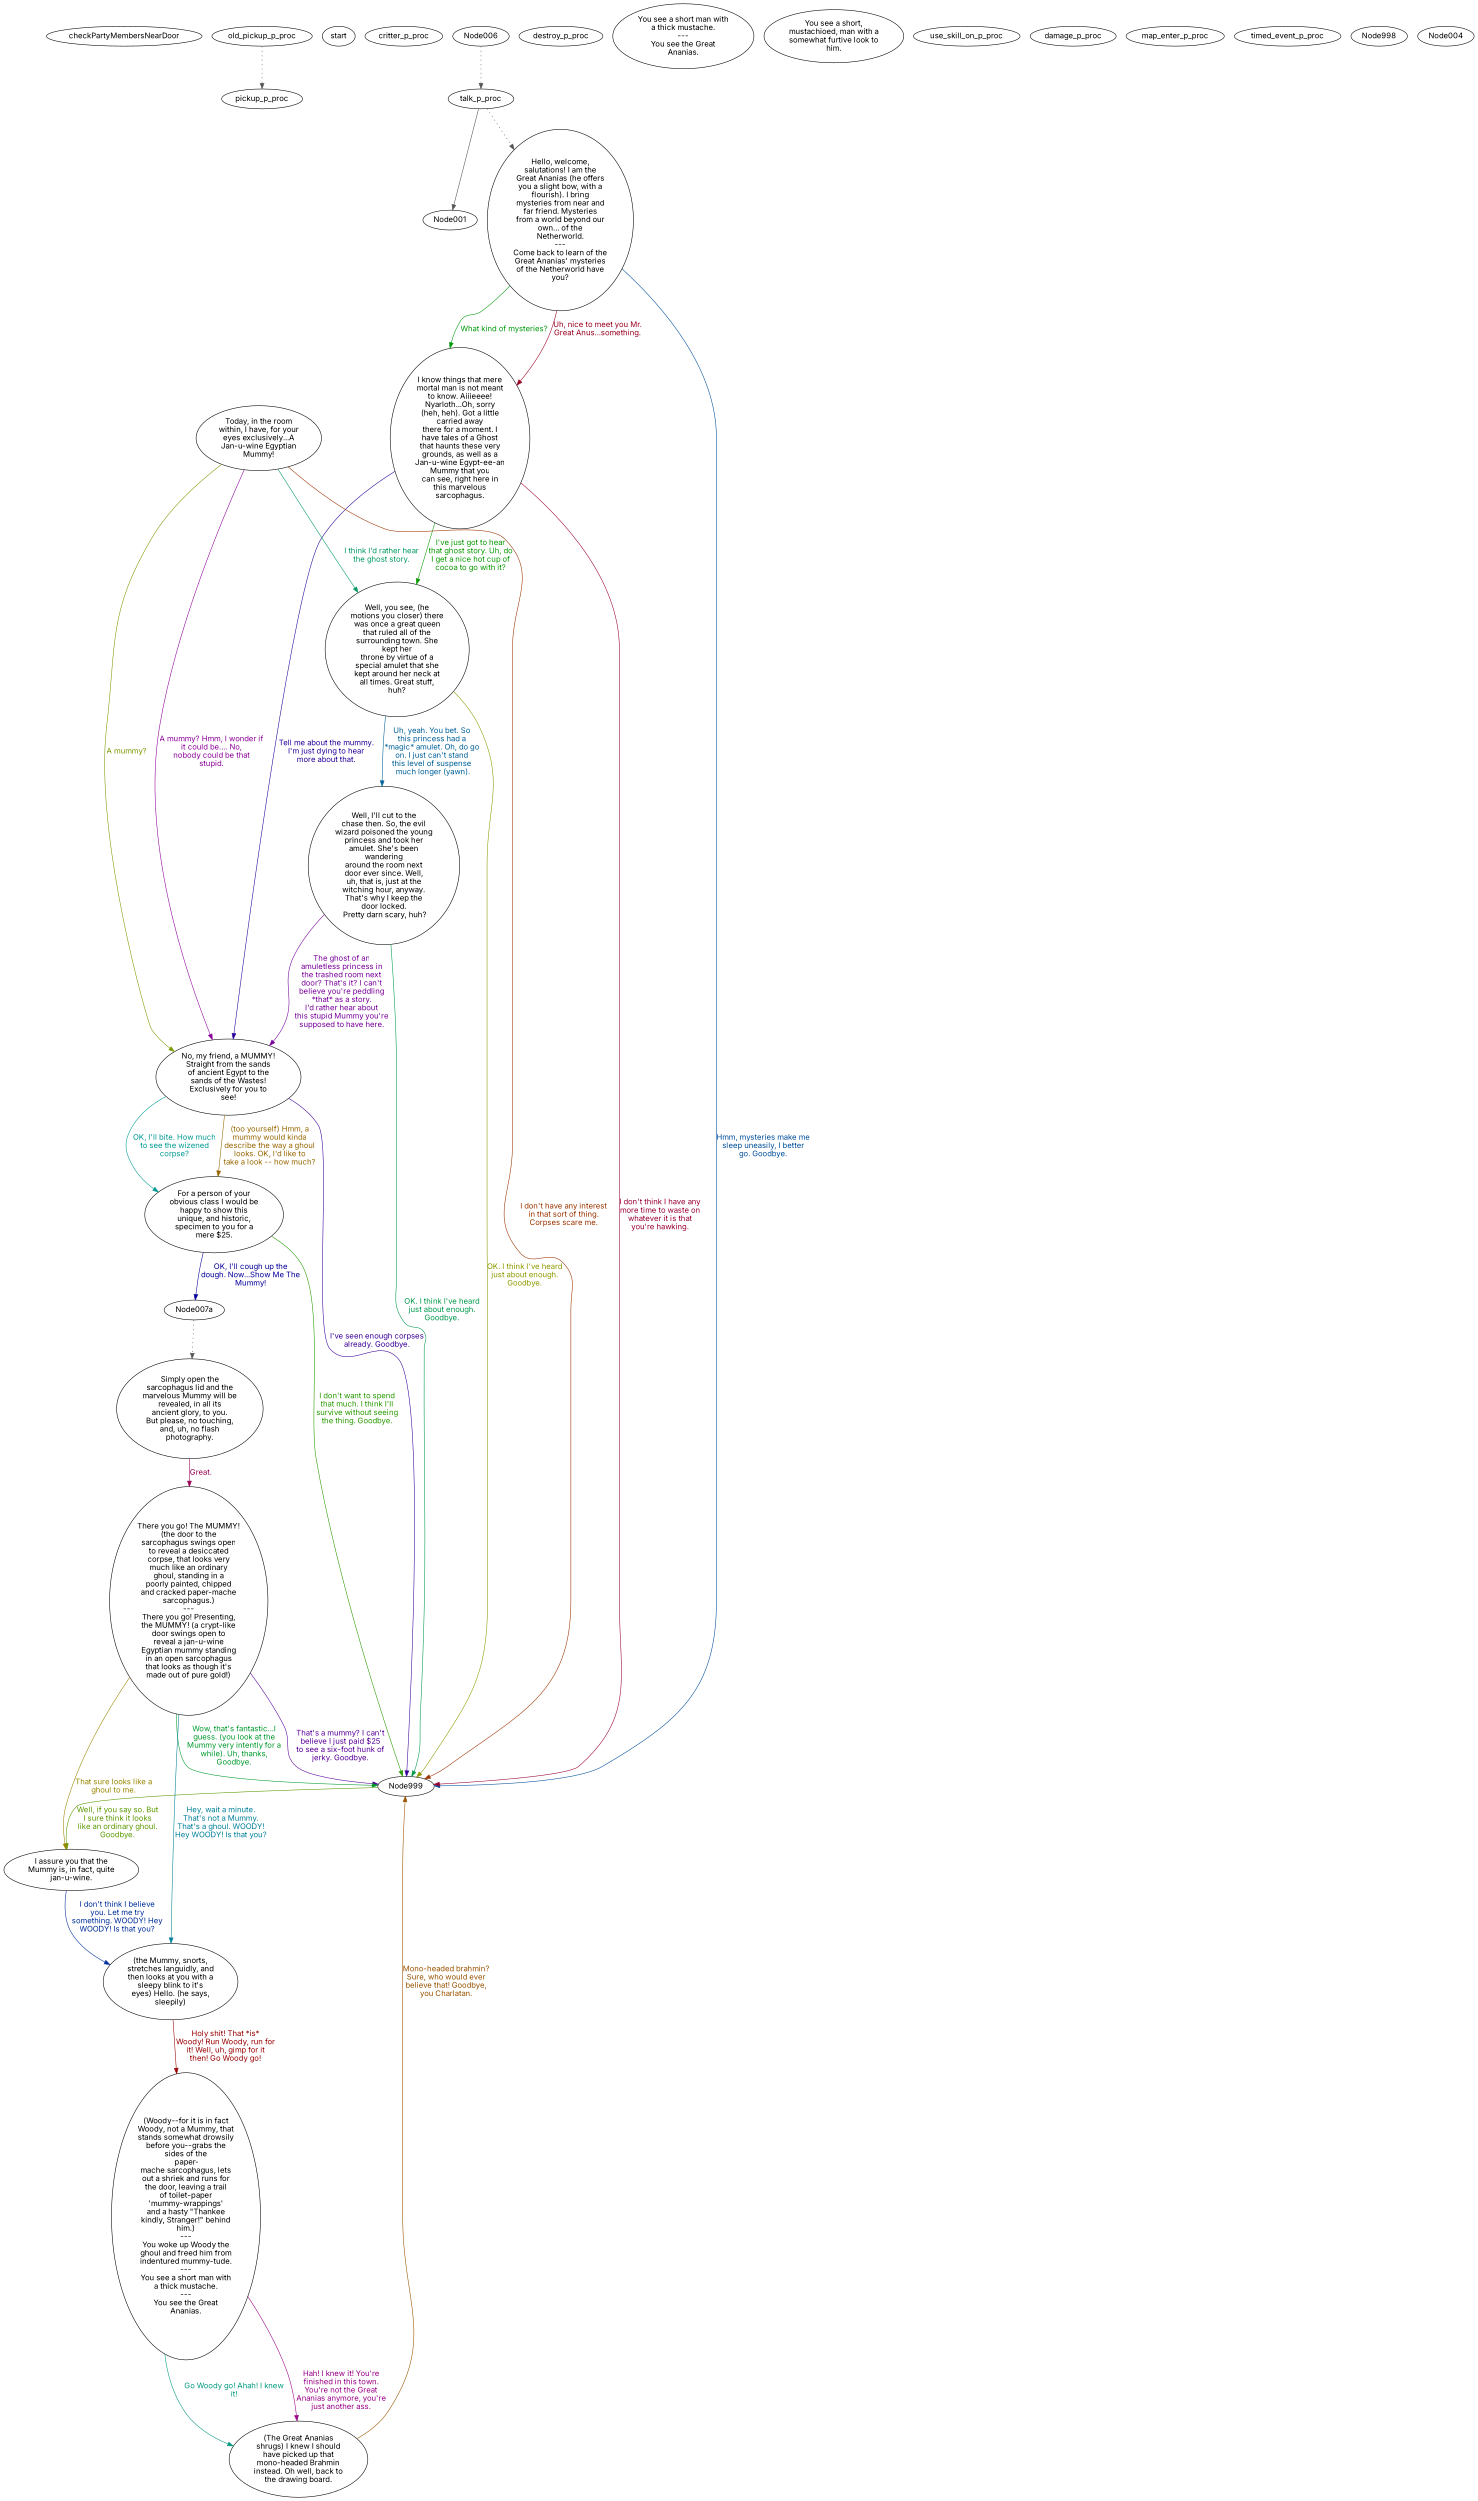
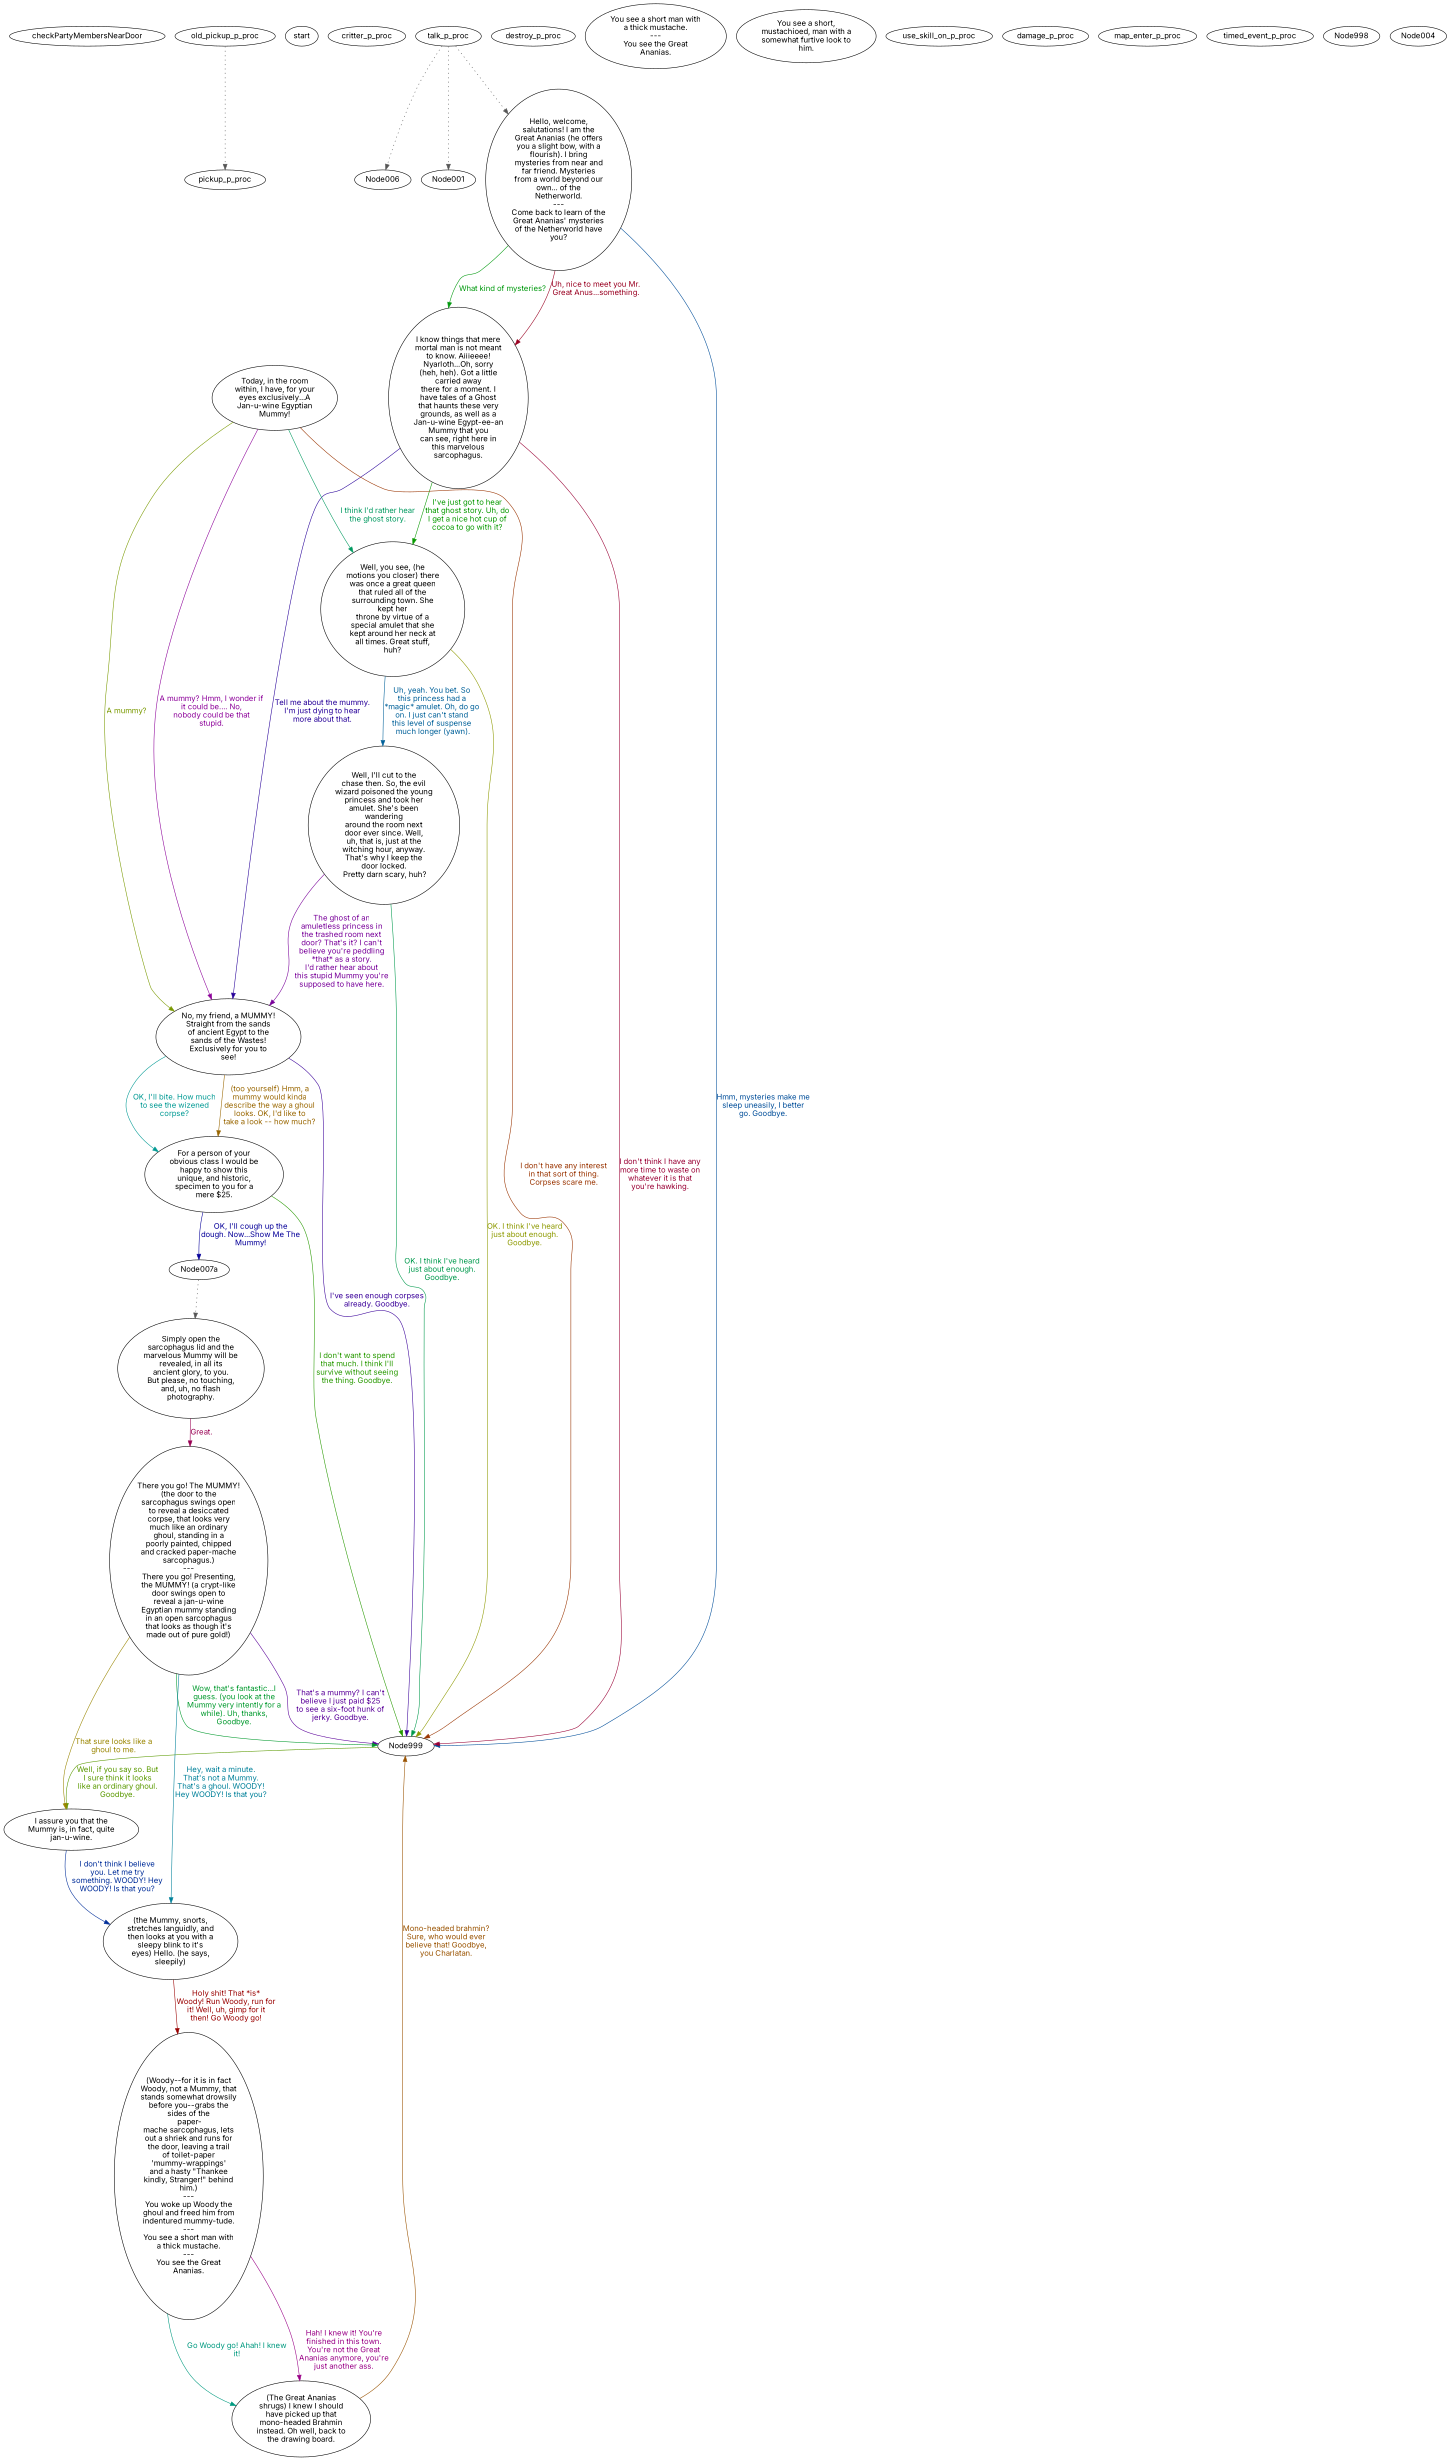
edge "Node006" -> "talk_p_proc": reversed
edge "talk_p_proc" -> "Node001": style solid -> dotted
